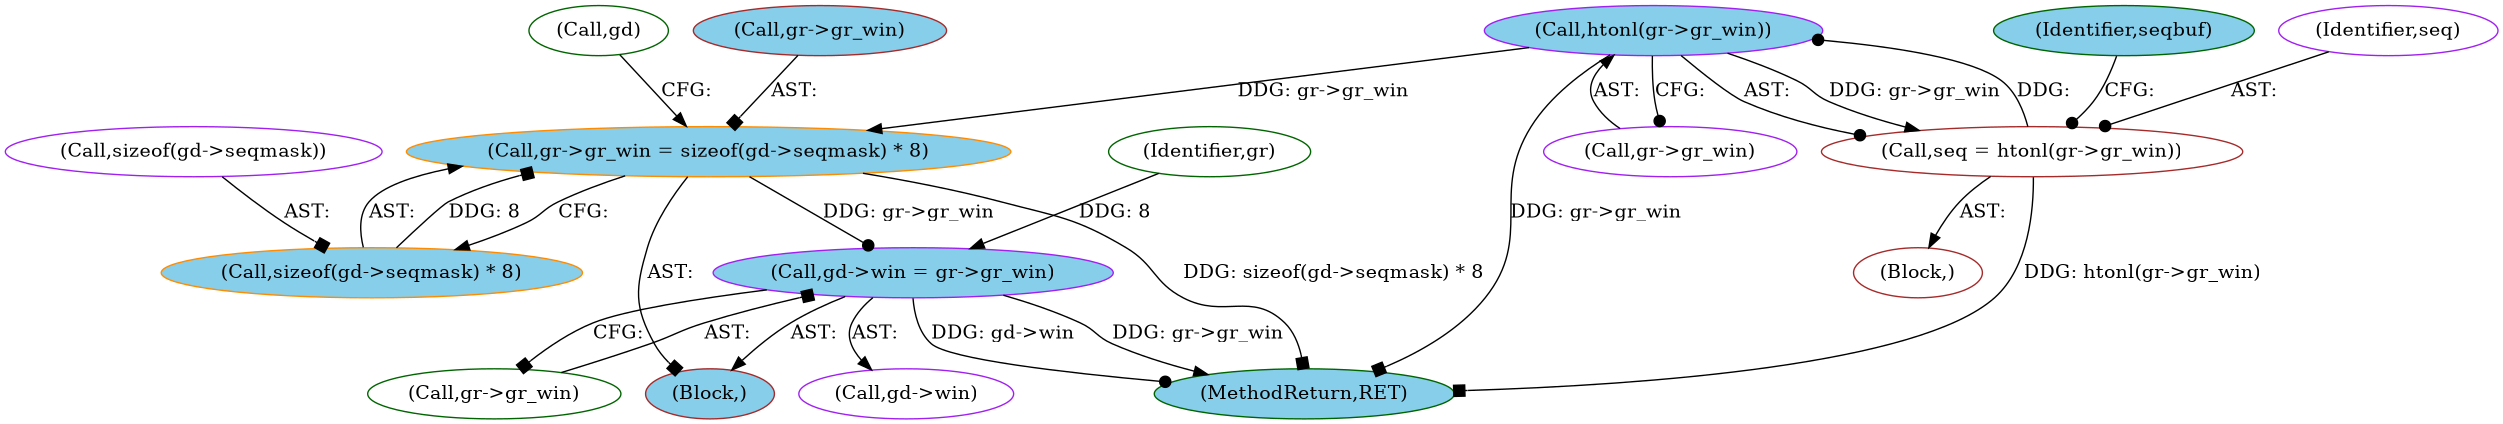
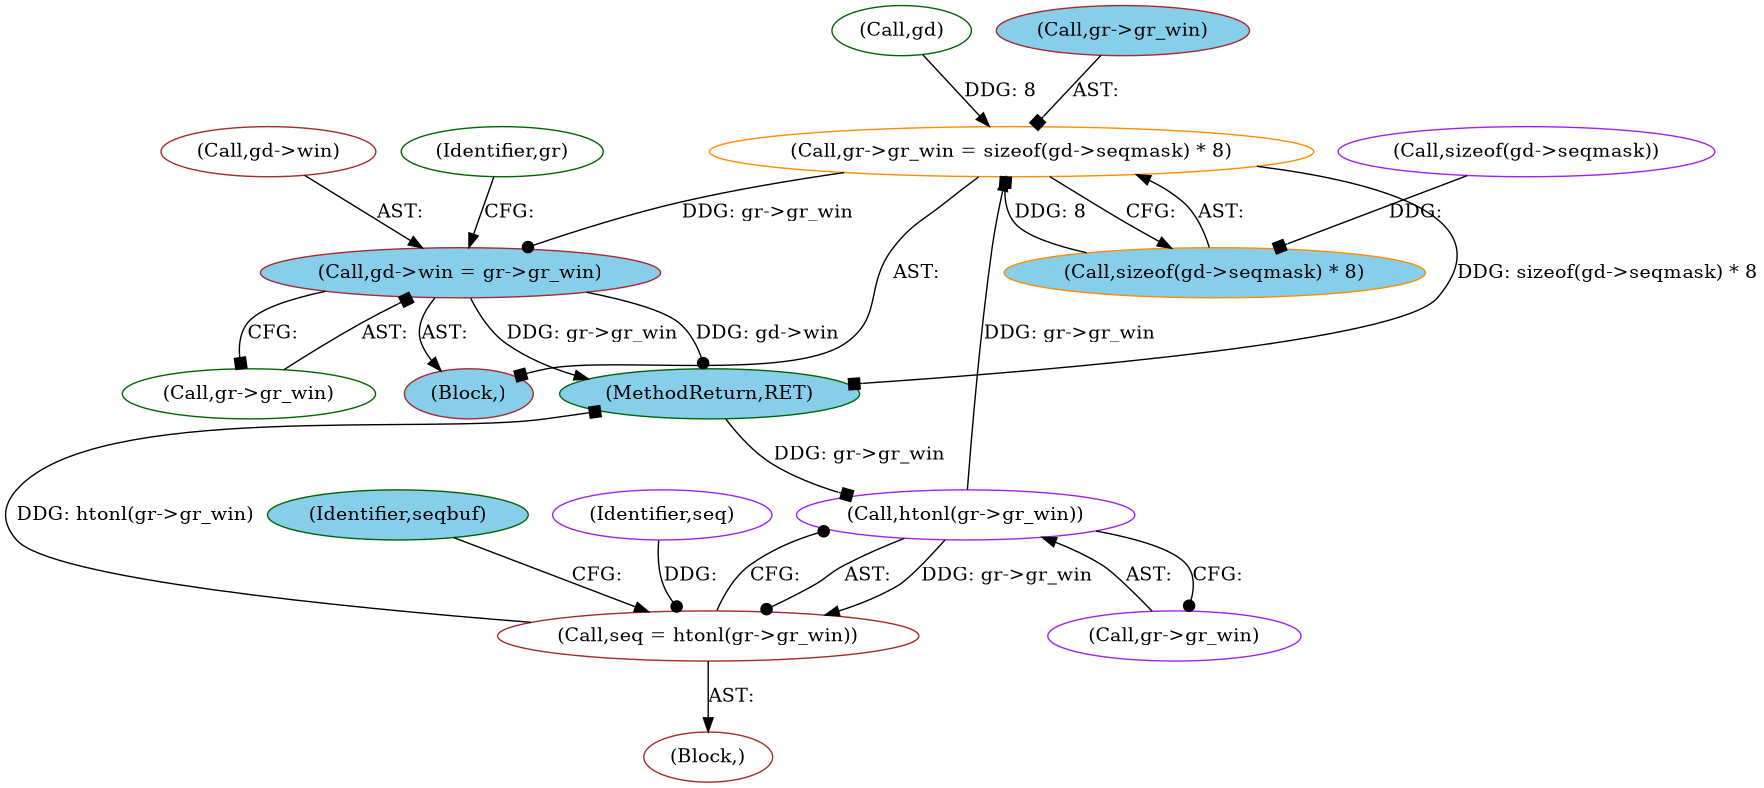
node "(Call,htonl(gr->gr_win))": fillcolor skyblue -> white
edge "(Call,gd)" -> "(Call,gr->gr_win = sizeof(gd->seqmask) * 8)": label "CFG: " -> "DDG: 8"
edge "(Call,seq = htonl(gr->gr_win))" -> "(Call,htonl(gr->gr_win))": label "DDG: " -> "CFG: "
edge "(Identifier,seqbuf)" -> "(Call,seq = htonl(gr->gr_win))": arrowhead dot -> normal
edge "(Identifier,seq)" -> "(Call,seq = htonl(gr->gr_win))": label "AST: " -> "DDG: "
node "(Call,gr->gr_win = sizeof(gd->seqmask) * 8)": fillcolor skyblue -> white
edge "(Call,sizeof(gd->seqmask))" -> "(Call,sizeof(gd->seqmask) * 8)": label "AST: " -> "DDG: "
edge "(Identifier,gr)" -> "(Call,gd->win = gr->gr_win)": label "DDG: 8" -> "CFG: "
edge "(Call,htonl(gr->gr_win))" -> "(MethodReturn,RET)": reversed
node "(Call,gd->win = gr->gr_win)": color purple -> brown
edge "(Call,gd->win = gr->gr_win)" -> "(Call,gd->win)": reversed
node "(Call,gd->win)": color purple -> brown
